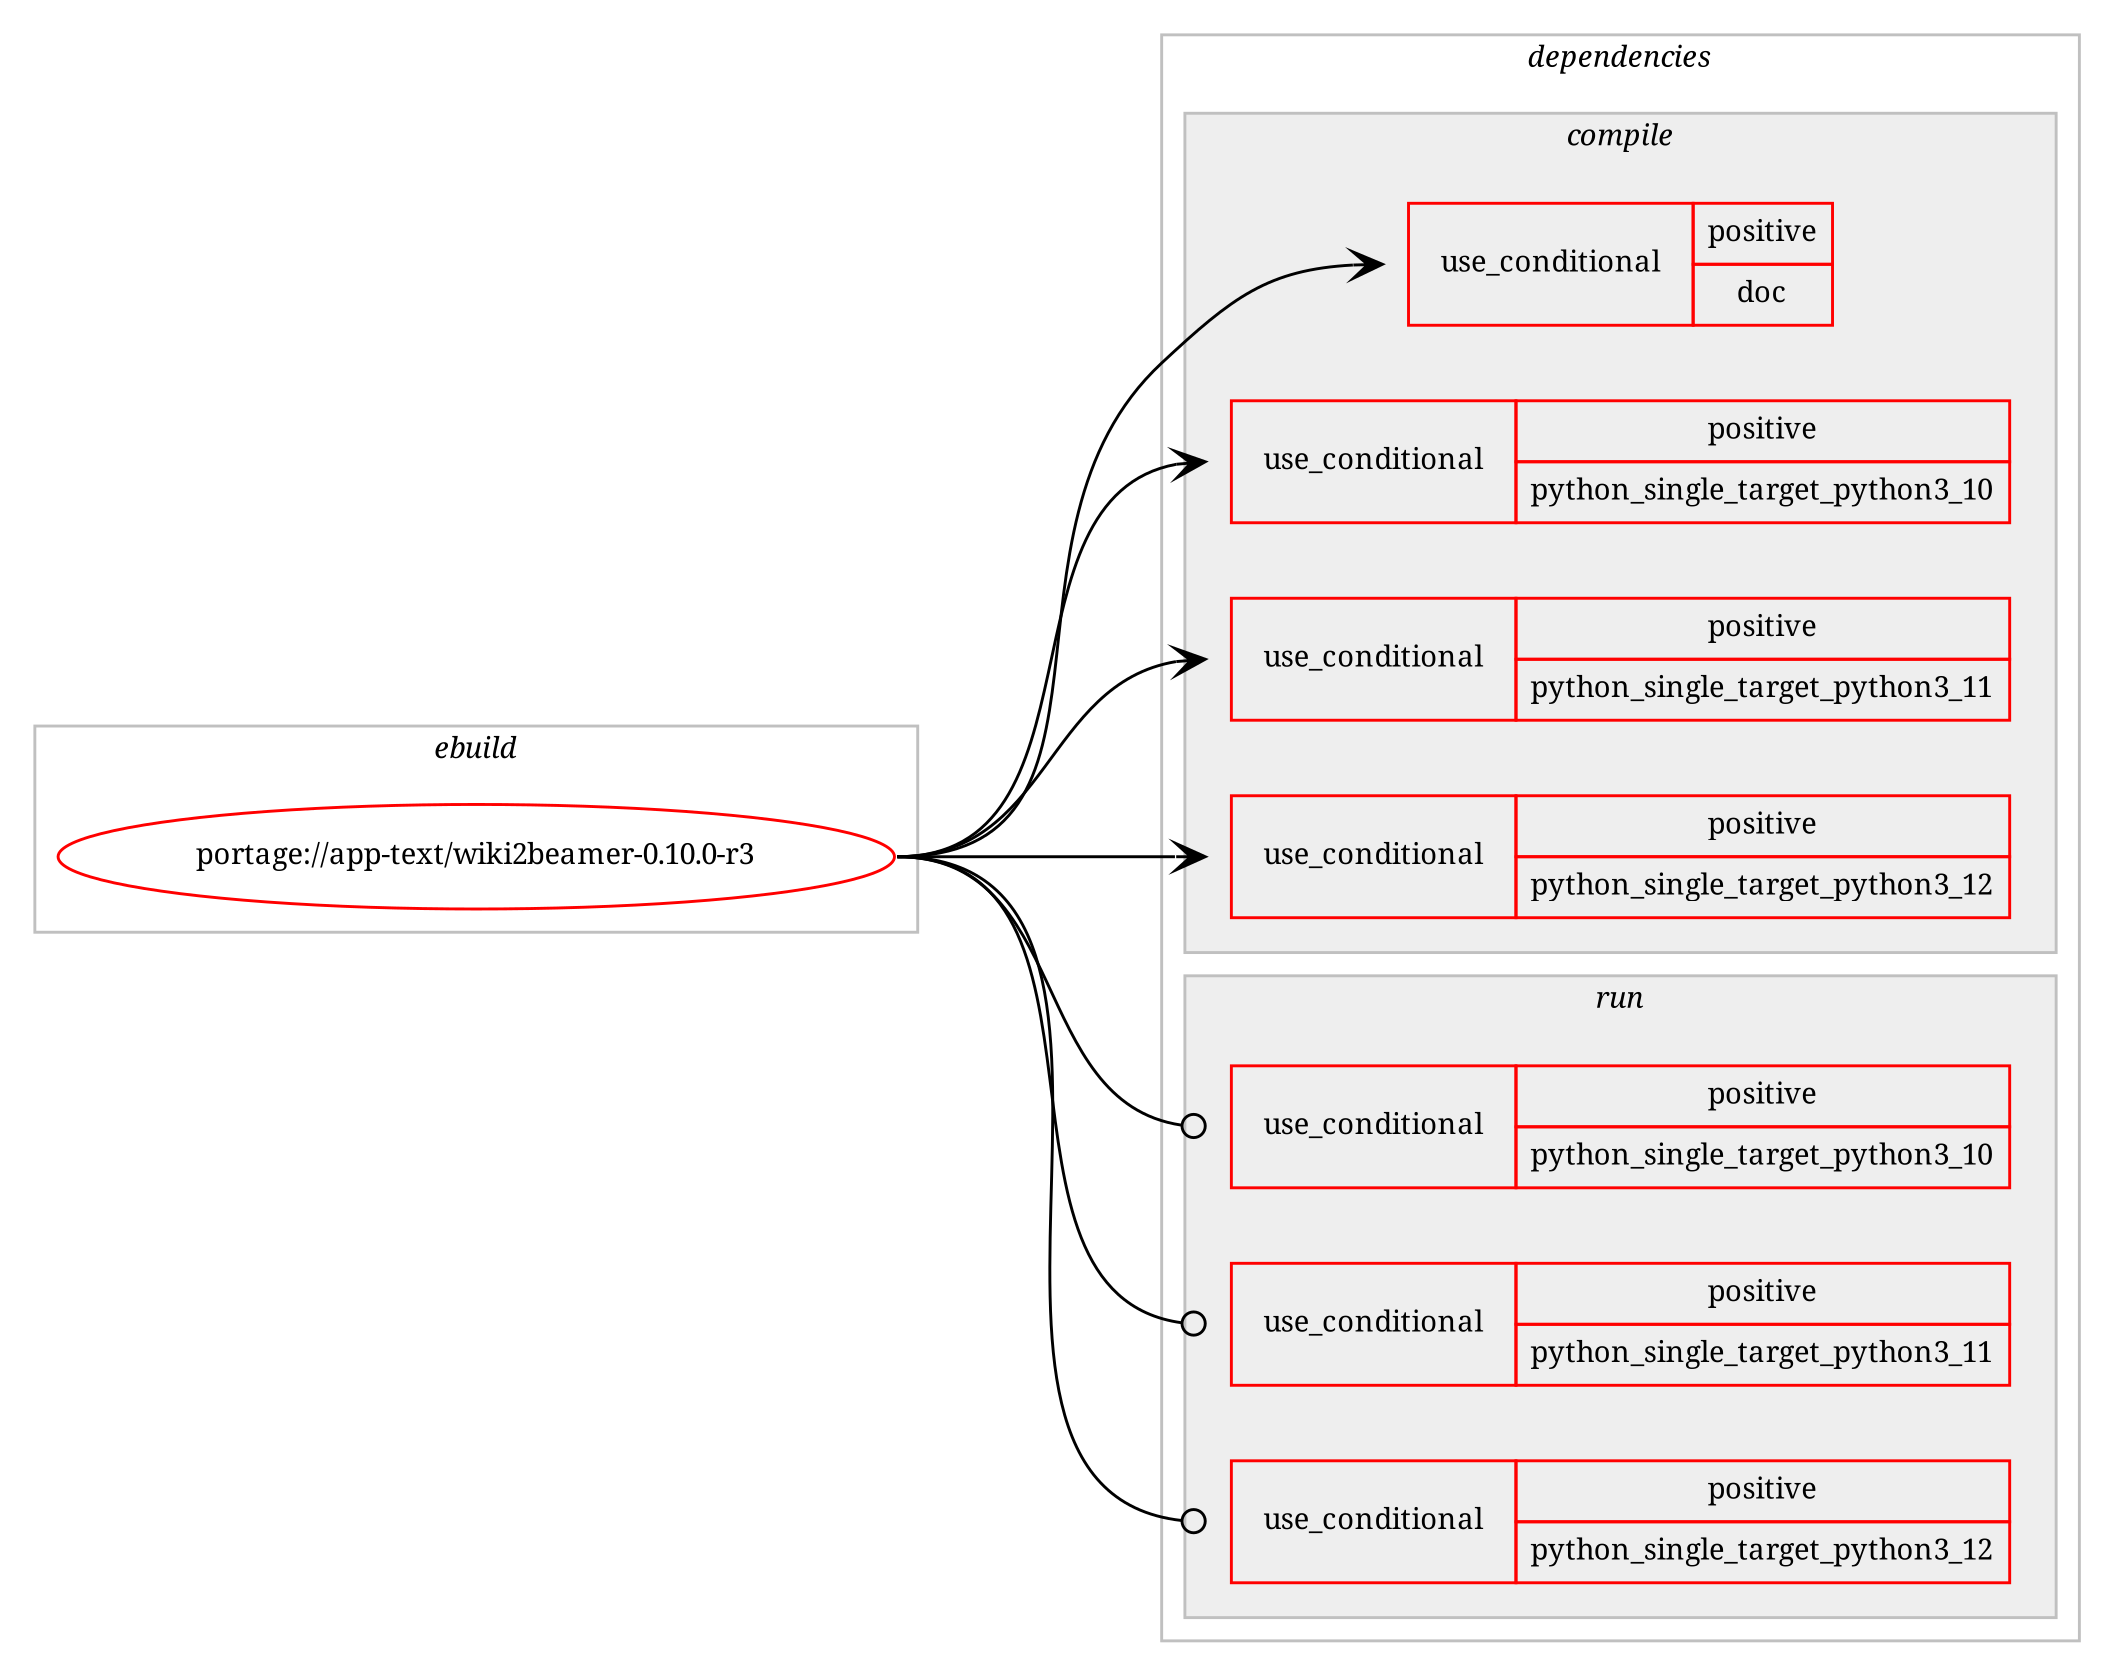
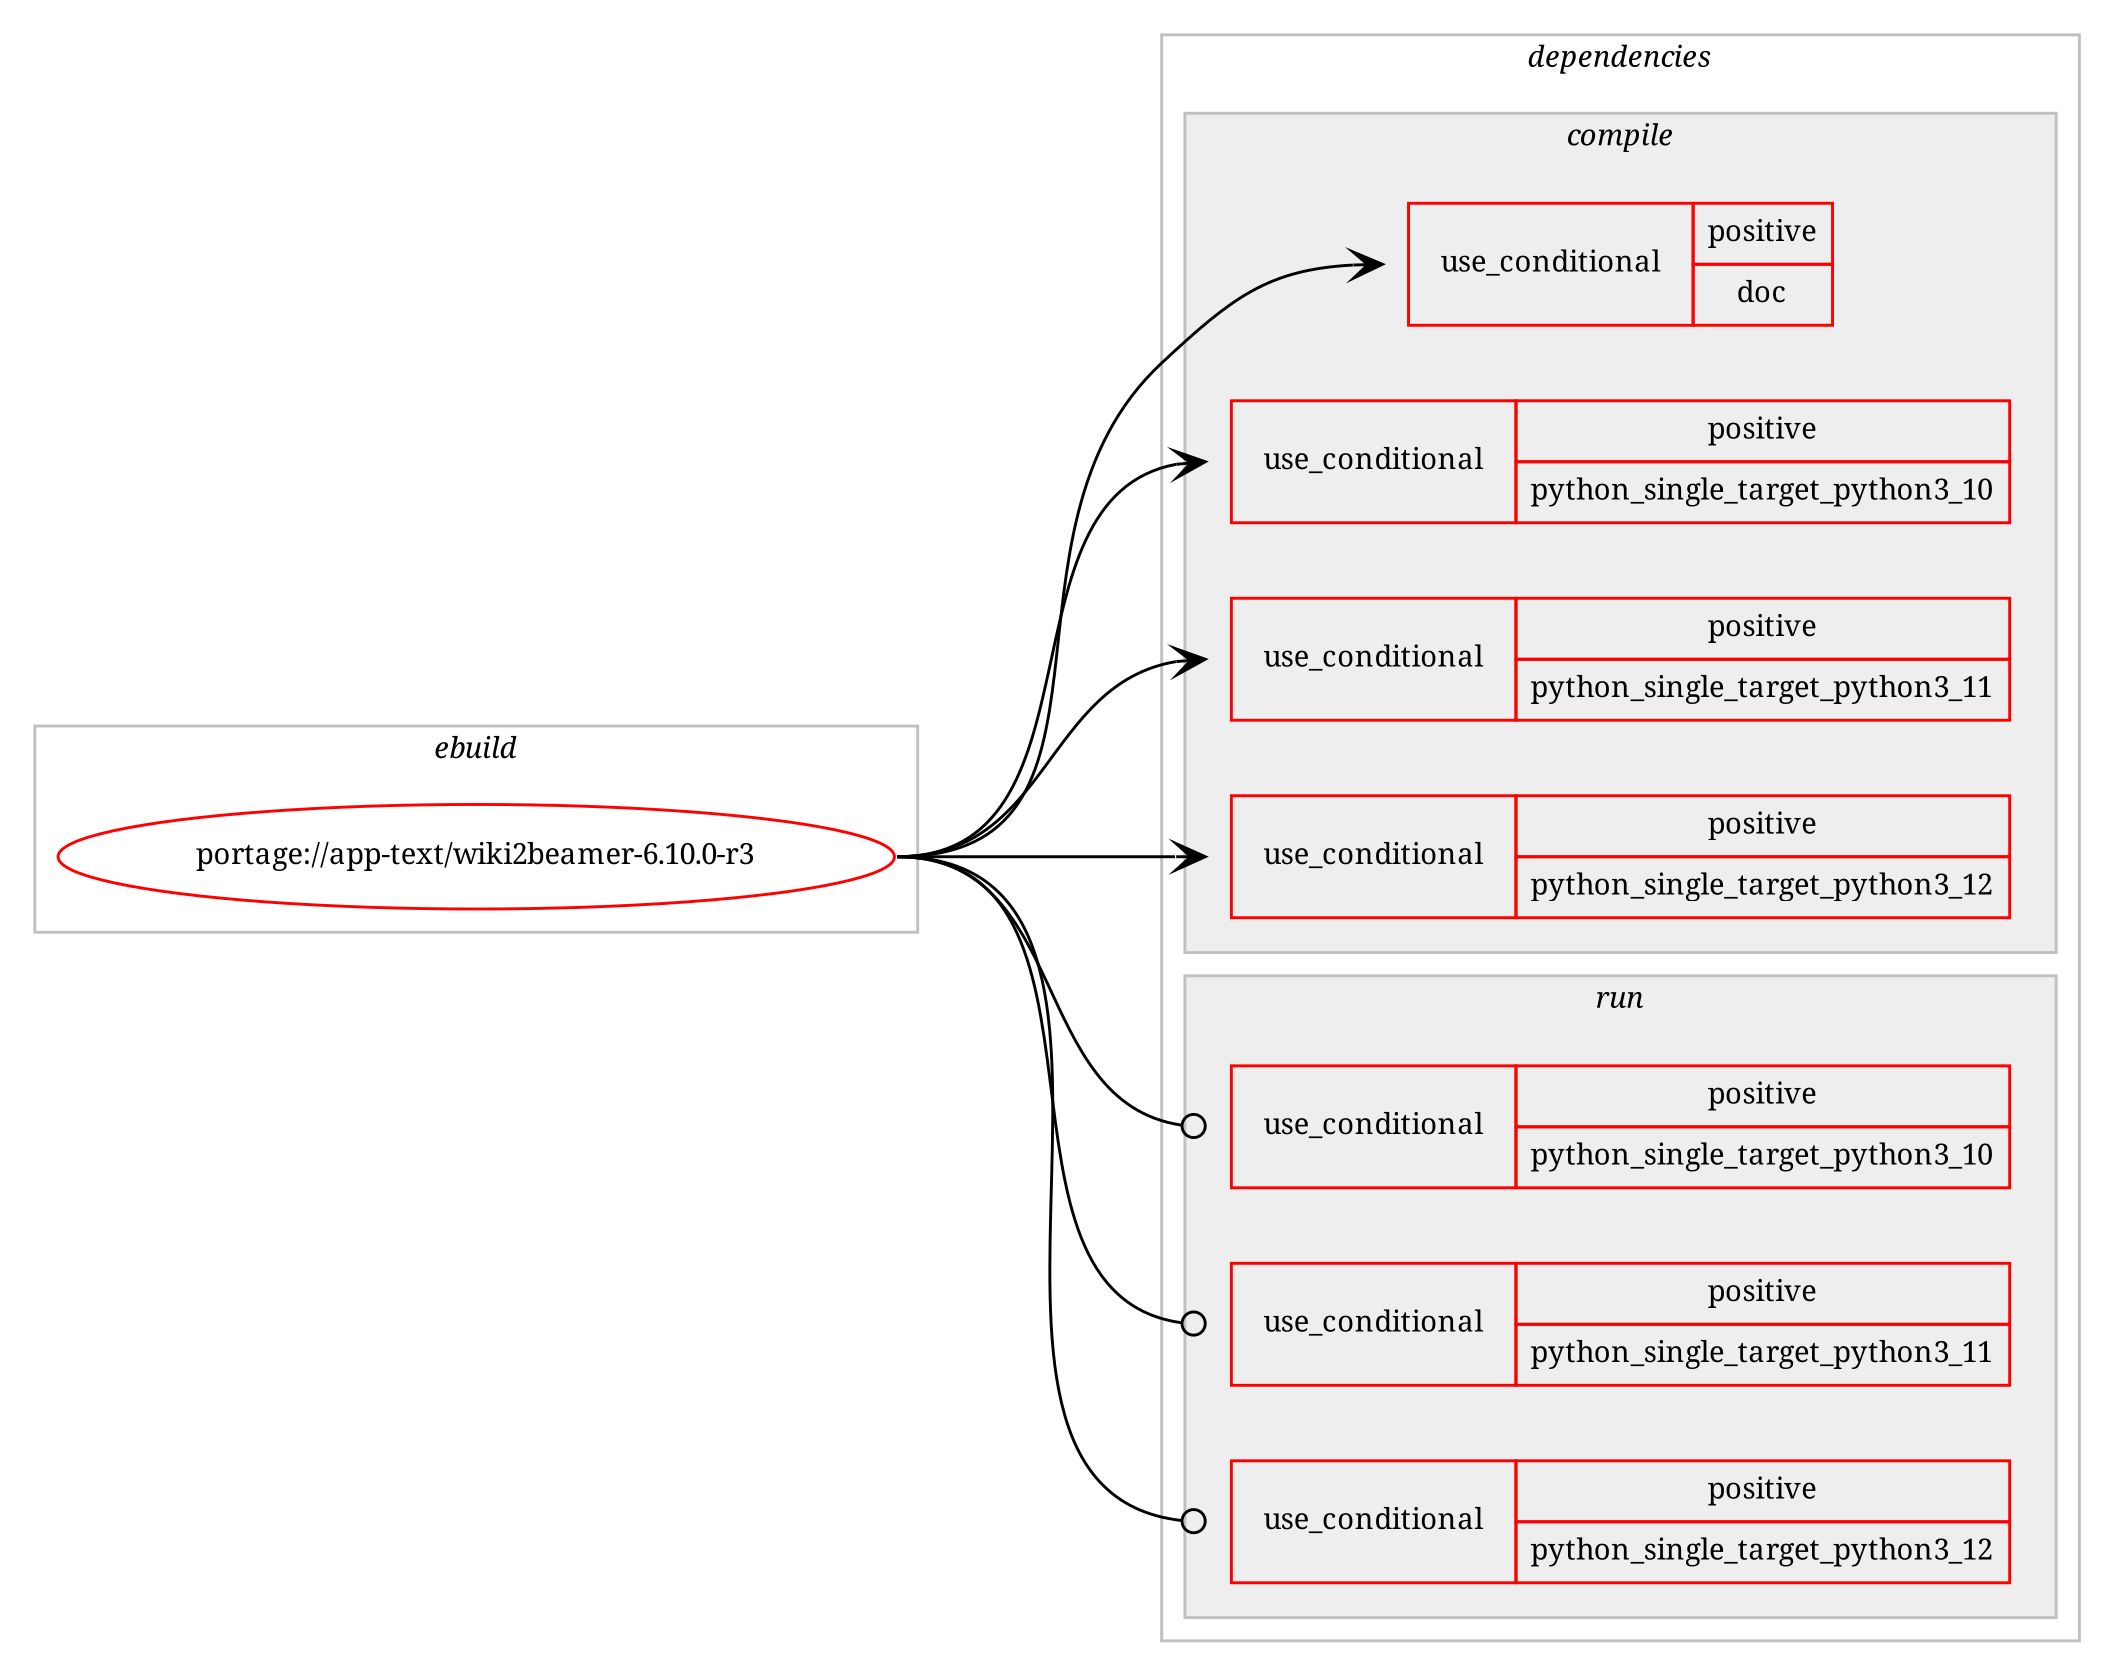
node "portage://app-text/wiki2beamer-0.10.0-r3": label "portage://app-text/wiki2beamer-0.10.0-r3" -> "portage://app-text/wiki2beamer-6.10.0-r3"
